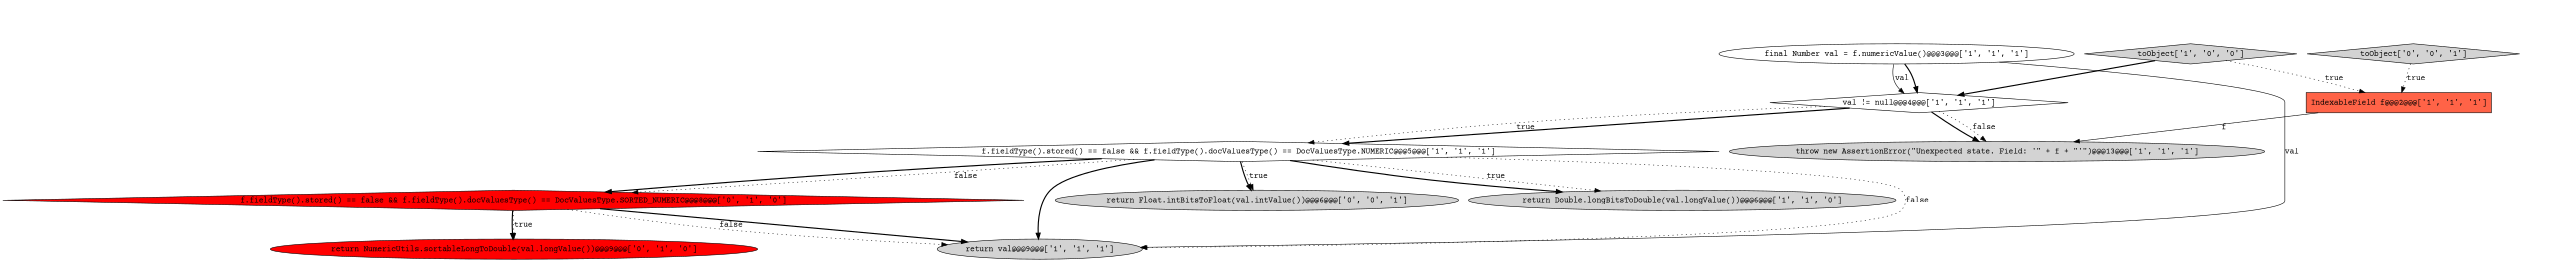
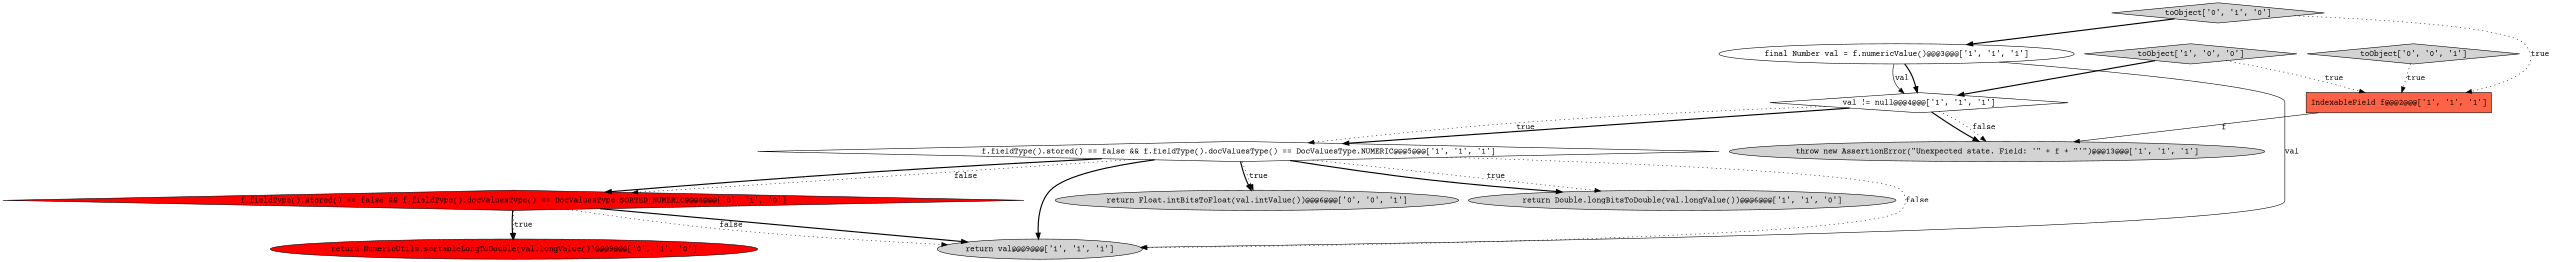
node "toObject['0', '1', '0']": added
